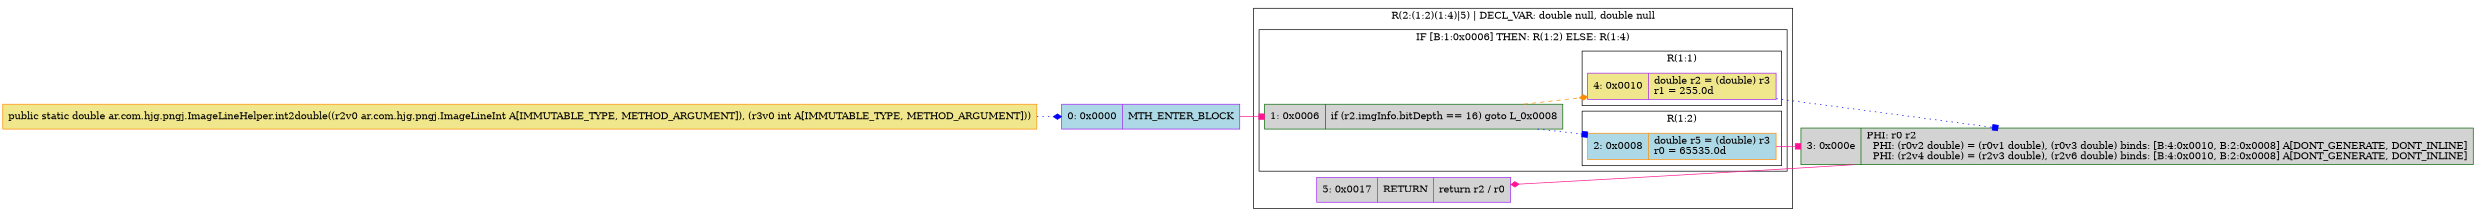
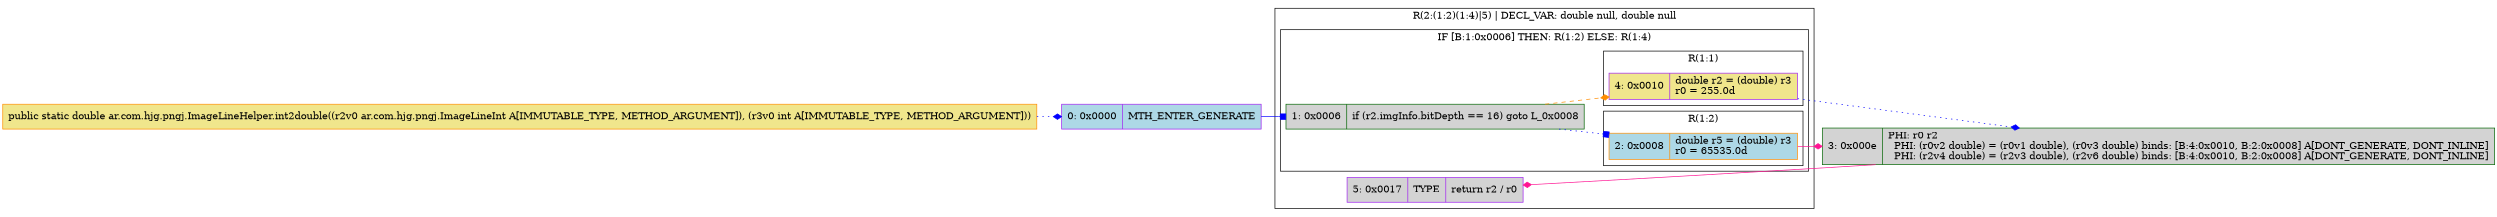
node "4: 0x0010": text "r1 = 255.0d" -> "r0 = 255.0d"
edge "4: 0x0010" -> "3: 0x000e": arrowhead box -> diamond
node "0: 0x0000": text "MTH_ENTER_BLOCK" -> "MTH_ENTER_GENERATE"
edge "0: 0x0000" -> "1: 0x0006": color deeppink -> blue
edge "2: 0x0008" -> "3: 0x000e": arrowhead box -> diamond
node "5: 0x0017": text "RETURN" -> "TYPE"
